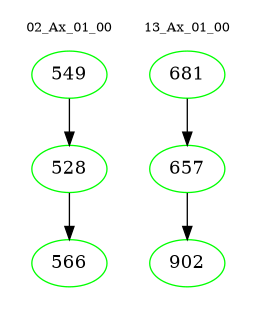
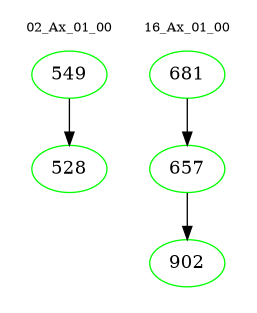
cluster "13_Ax_01_00": label "13_Ax_01_00" -> "16_Ax_01_00"
node "566": removed
